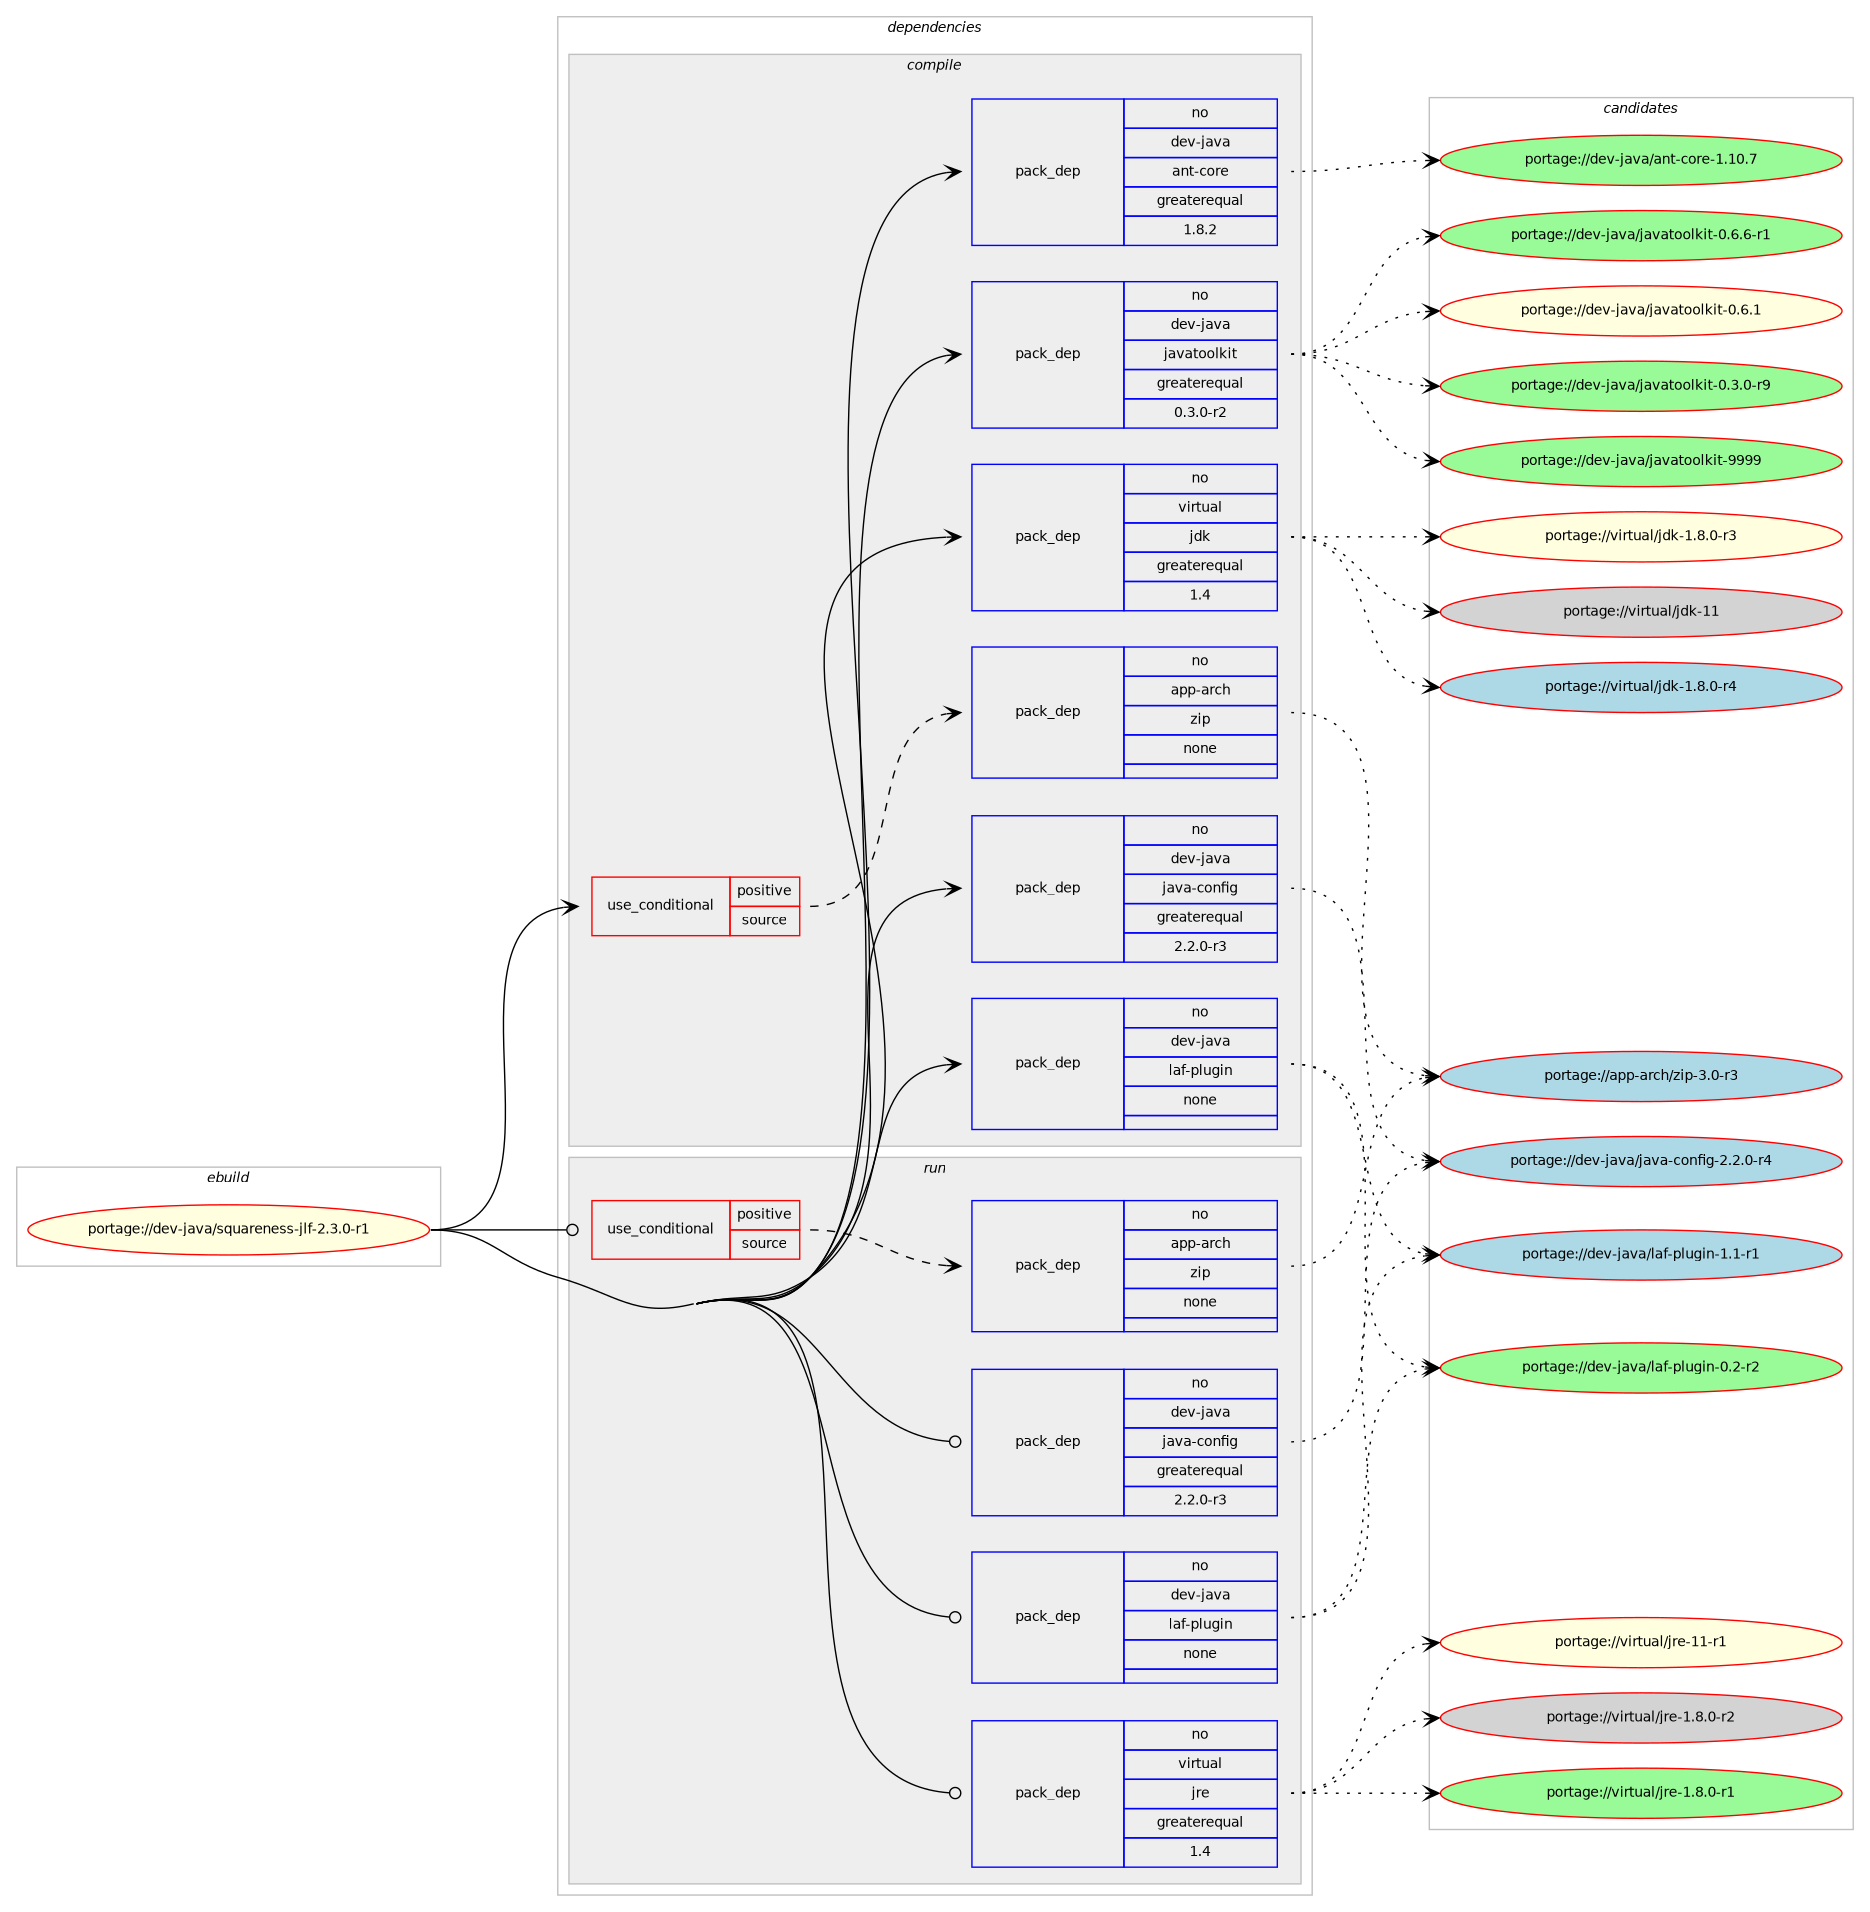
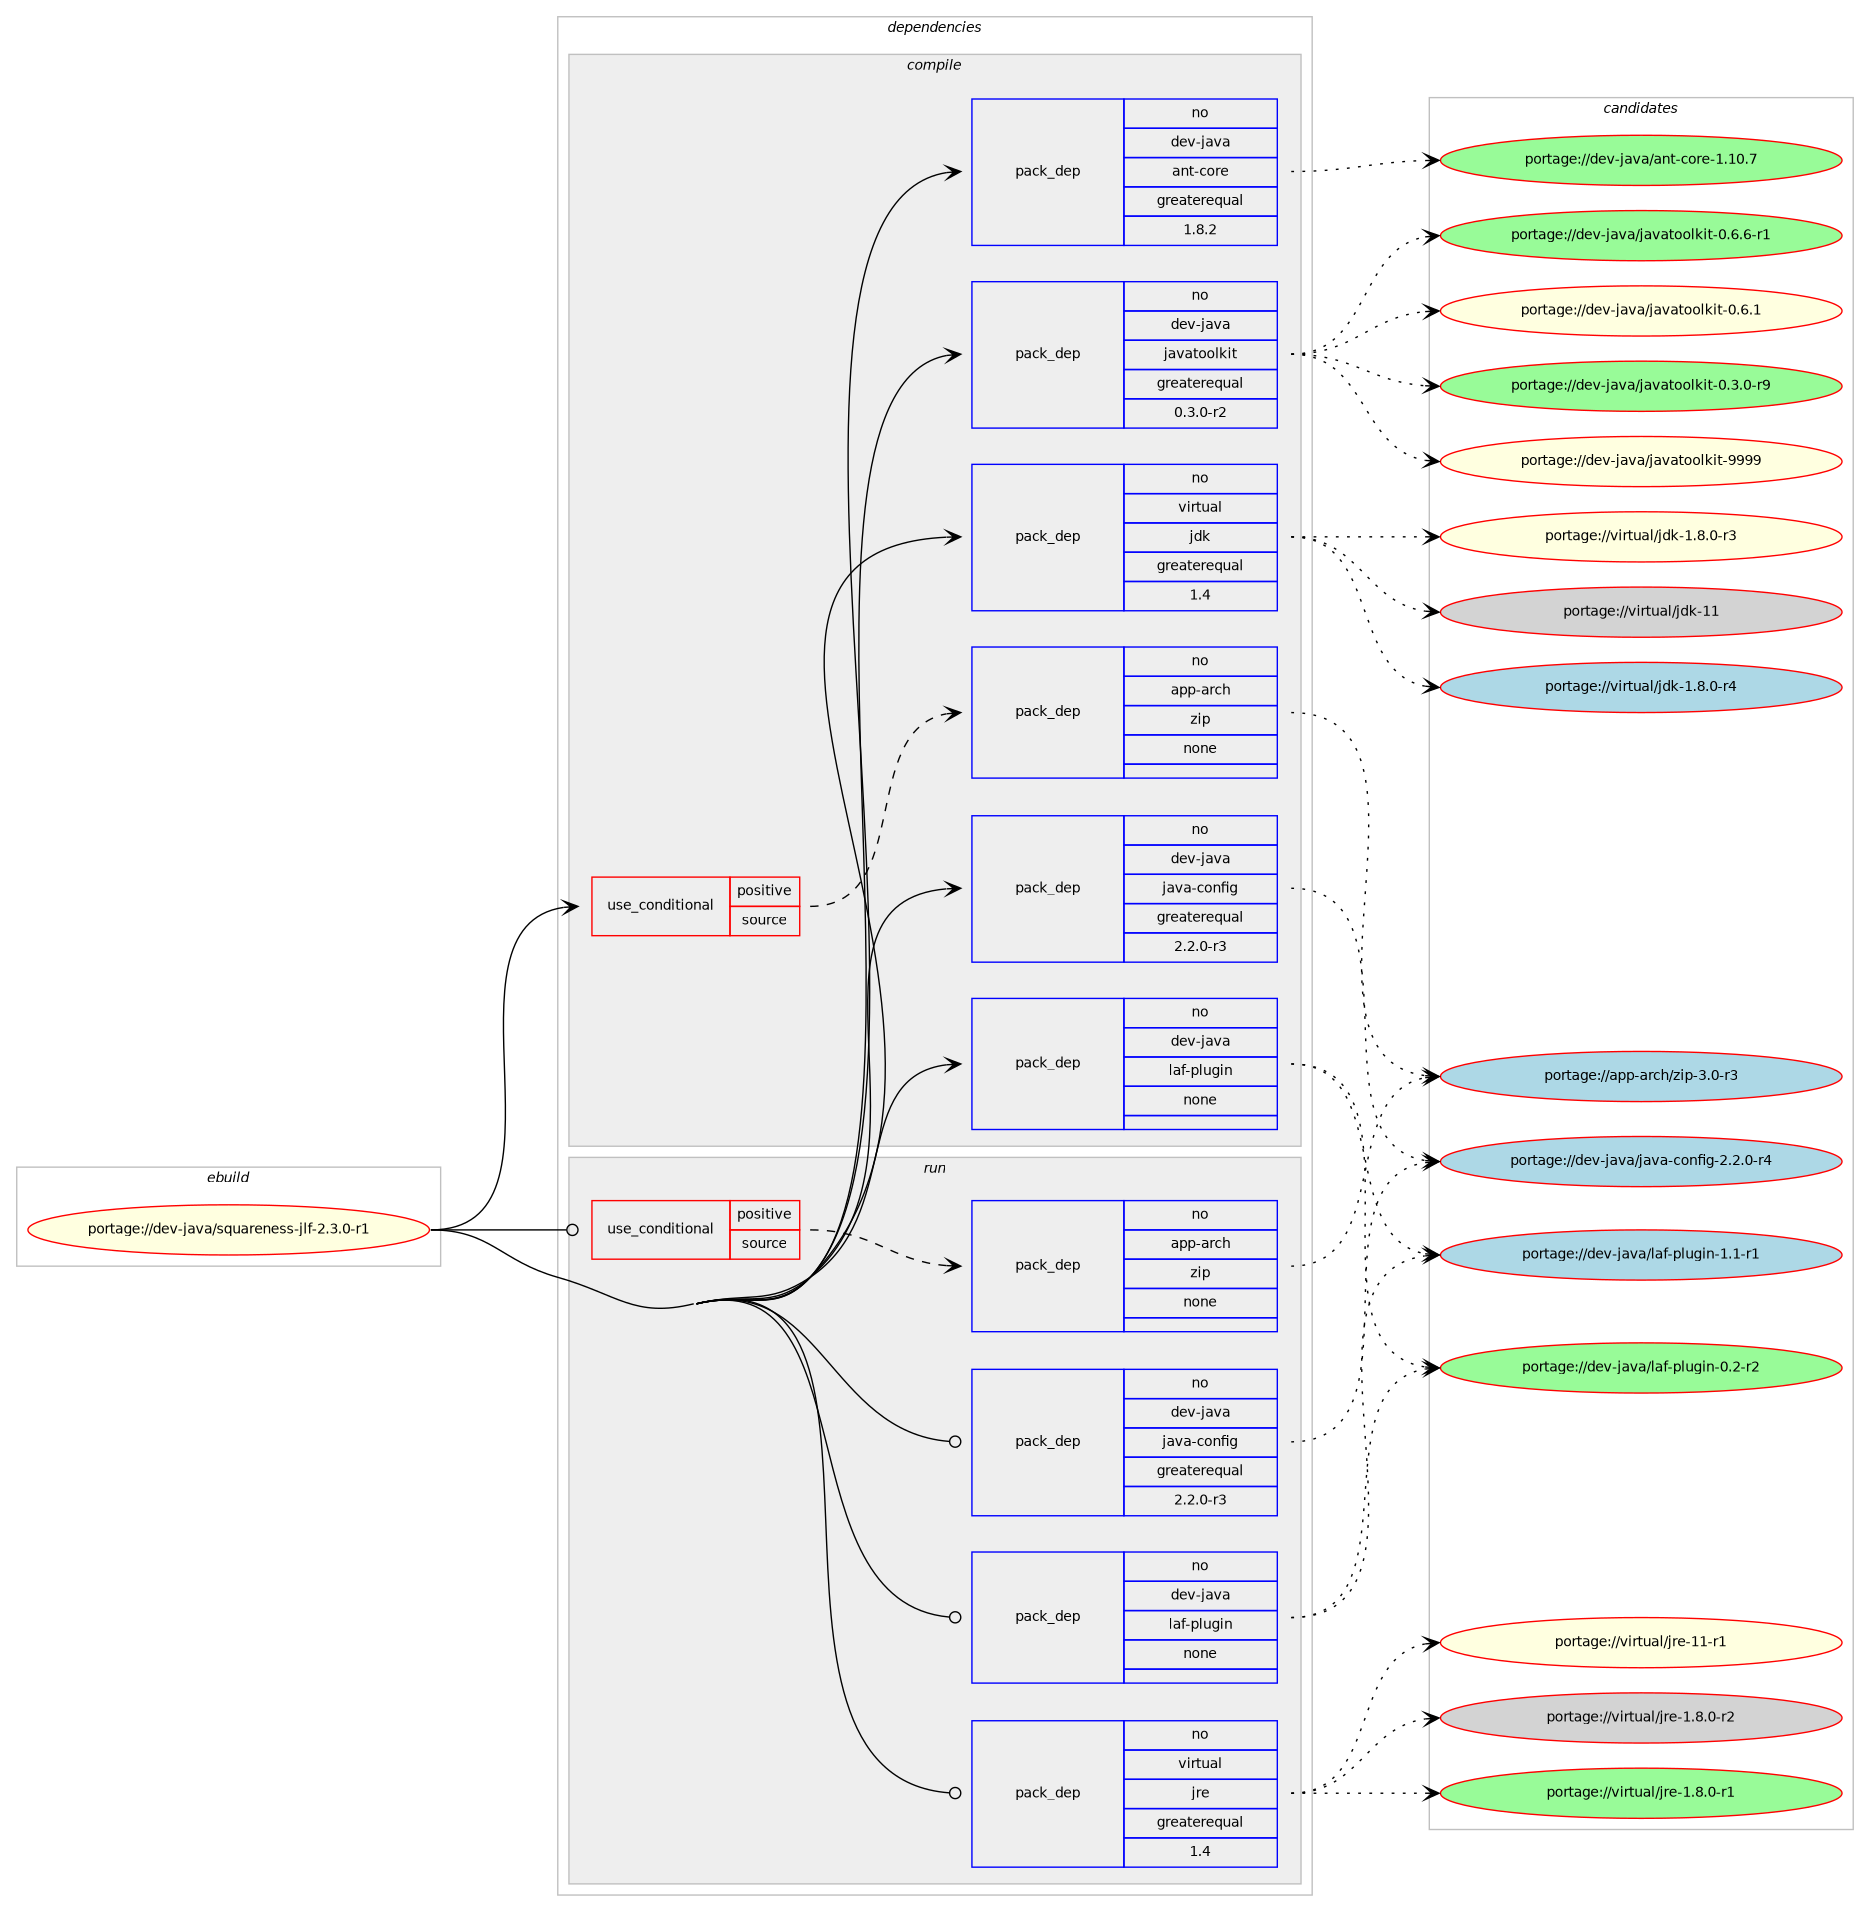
node "portage://dev-java/javatoolkit-9999": fillcolor palegreen -> lightyellow
